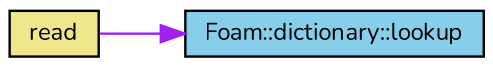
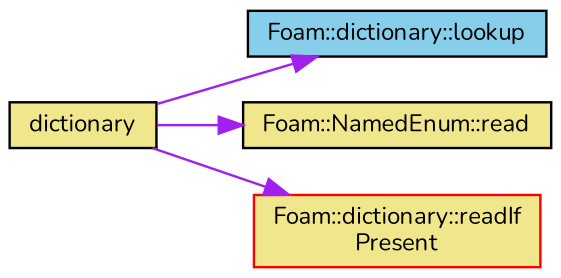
node "read": label "read" -> "dictionary"
node "Foam::NamedEnum::read": added
node "Foam::dictionary::readIf Present": added
